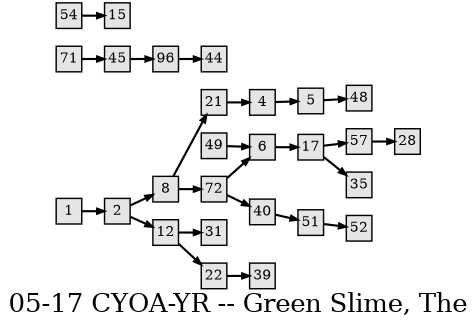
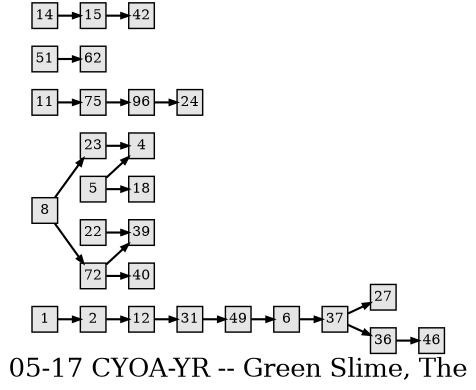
node "54": label "54" -> "14"
node "42": added
node "71": label "71" -> "11"
node "45": label "45" -> "75"
node "44": label "44" -> "24"
node "48": label "48" -> "18"
node "21": label "21" -> "23"
edge "4" -> "5": reversed
node "57": label "57" -> "27"
node "28": removed
node "17": label "17" -> "37"
edge "72" -> "6": now "72" -> "39"
node "35": label "35" -> "36"
edge "2" -> "8": removed
edge "40" -> "51": removed
node "52": label "52" -> "62"
edge "12" -> "22": removed
edge "31" -> "49": added
node "46": added
